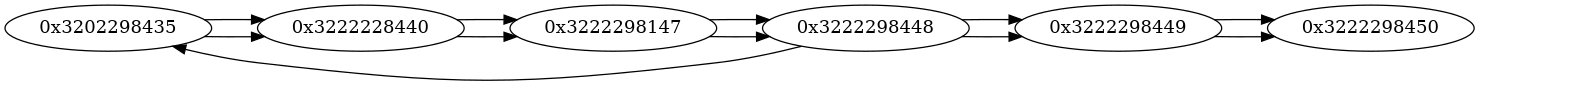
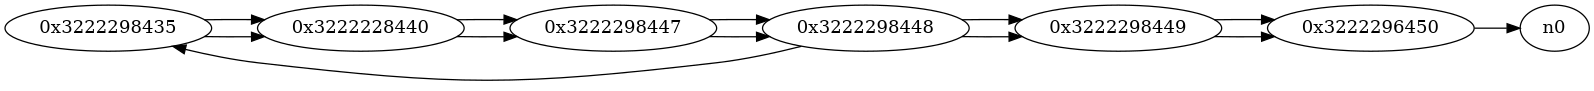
node "0x3202298435": label "0x3202298435" -> "0x3222298435"
node "0x3222298147": label "0x3222298147" -> "0x3222298447"
node "0x3222298450": label "0x3222298450" -> "0x3222296450"
node "n0": added
